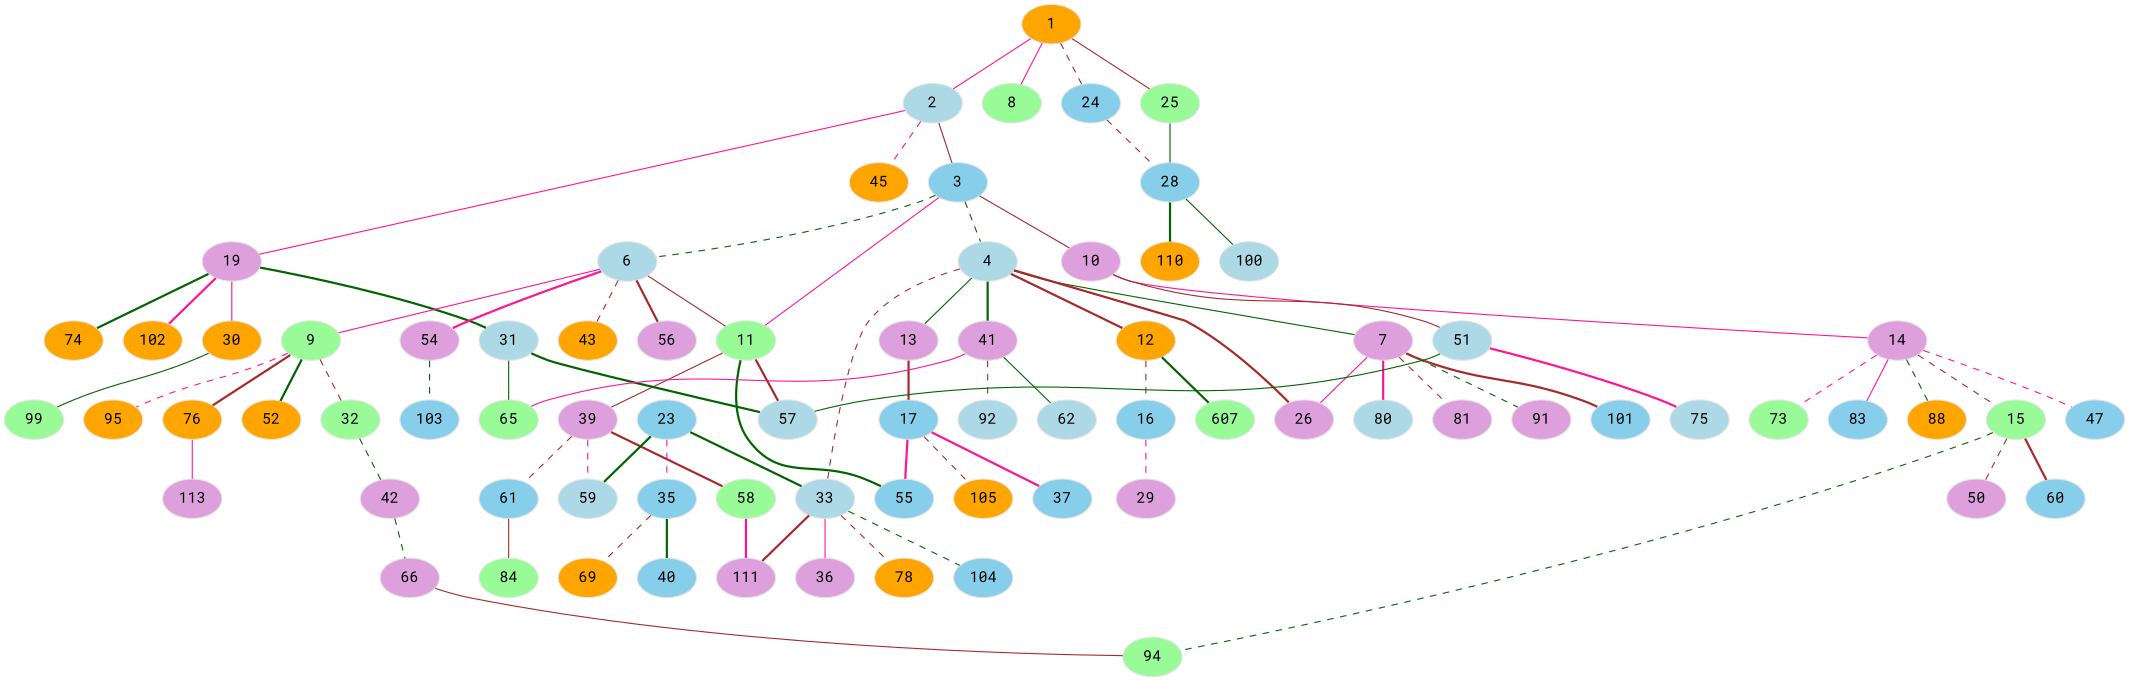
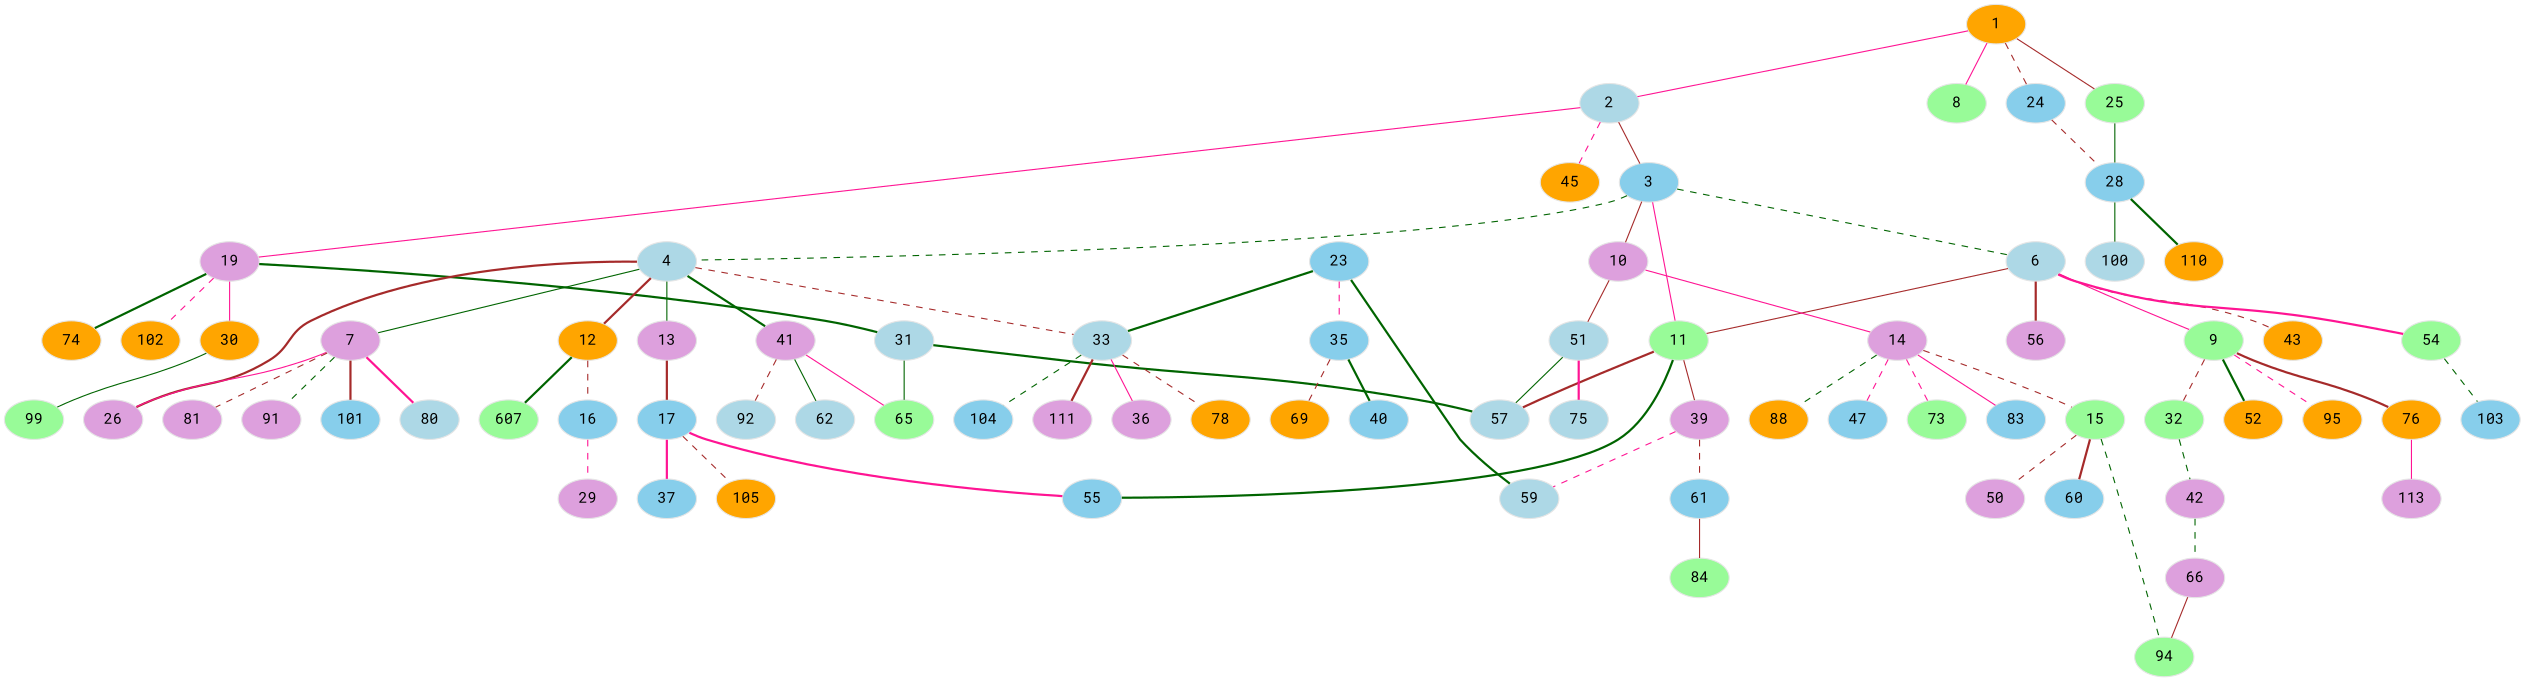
edge "19" -- "102": style bold -> dashed
node "54": fillcolor plum -> palegreen
node "58": removed
